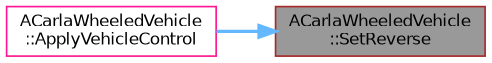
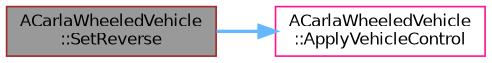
edge "ACarlaWheeledVehicle ::ApplyVehicleControl" -> "ACarlaWheeledVehicle ::SetReverse": reversed
